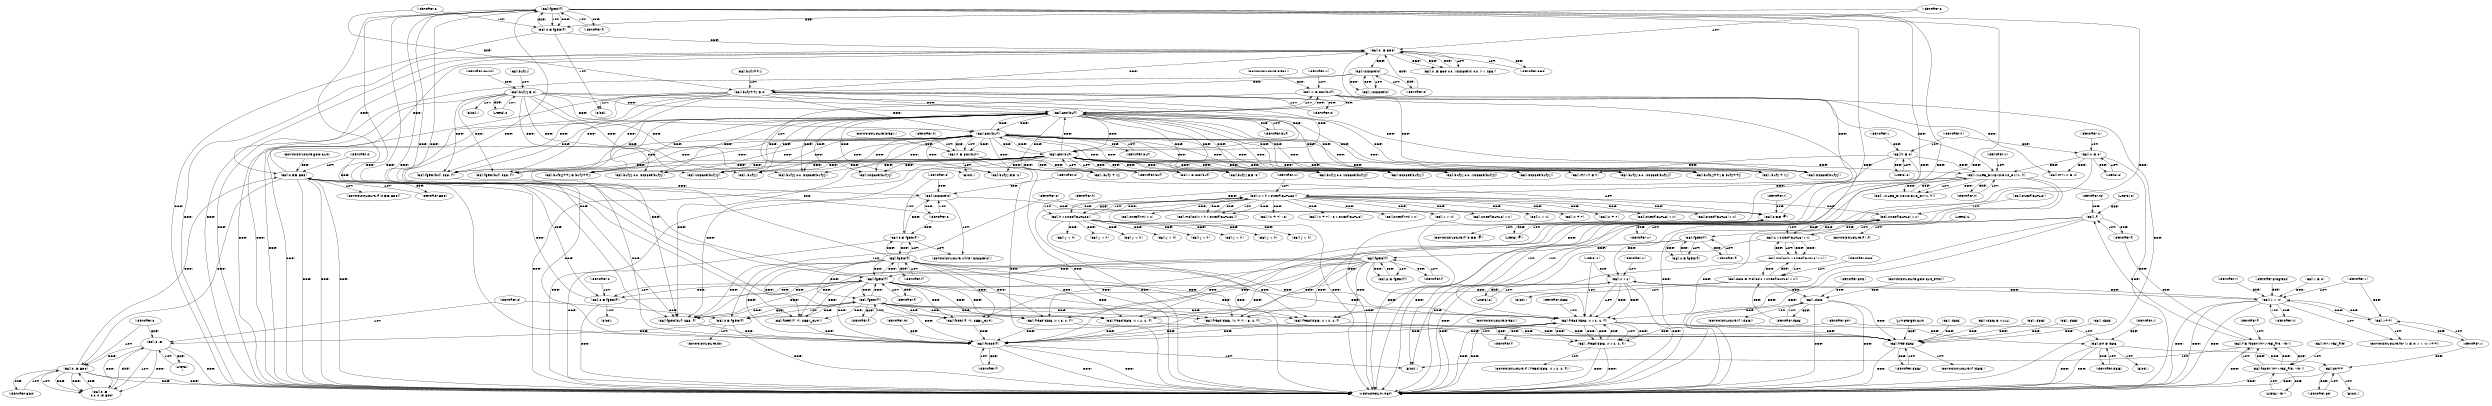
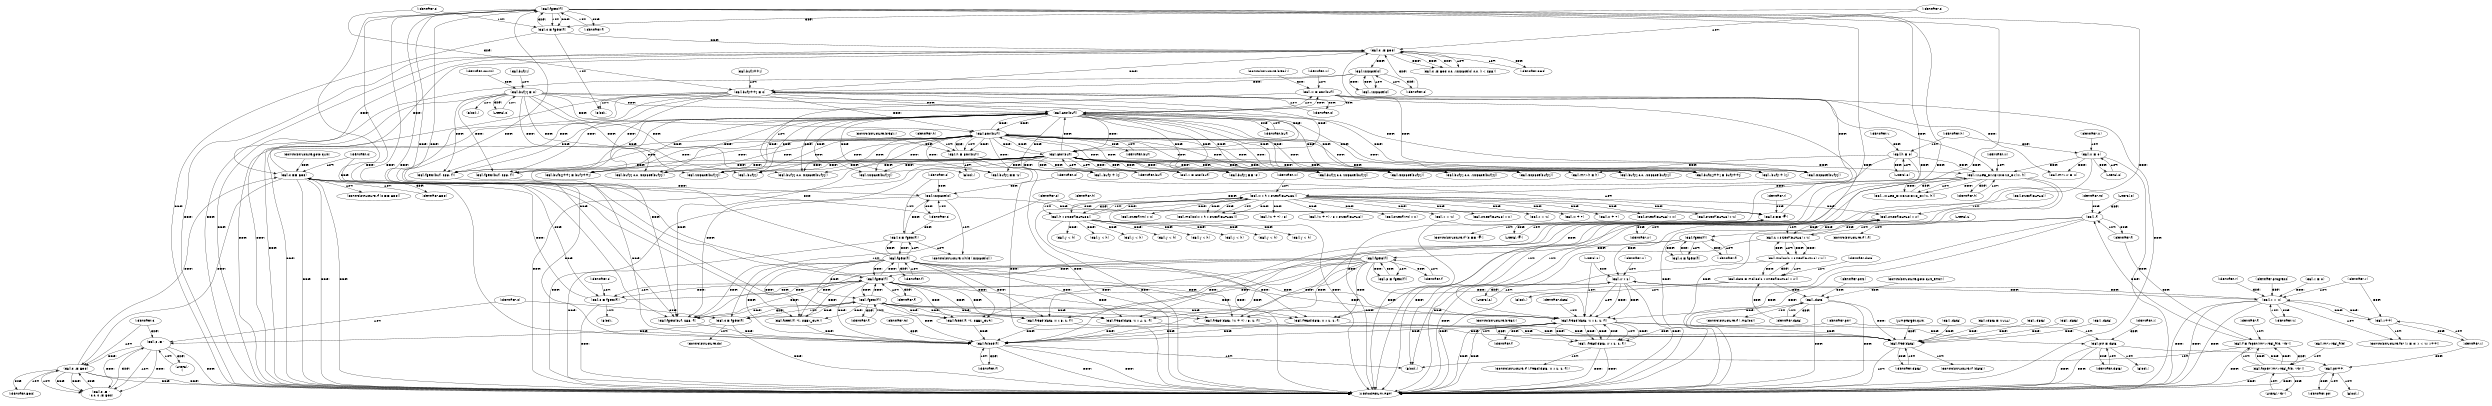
node "(ControlStructure,if (!data))": label "(ControlStructure,if (!data))" -> "(ControlStructure,if (!malloc))"
edge "(Call,free(data))" -> "(MethodReturn,RET)": label "DDG: " -> "AST: "
